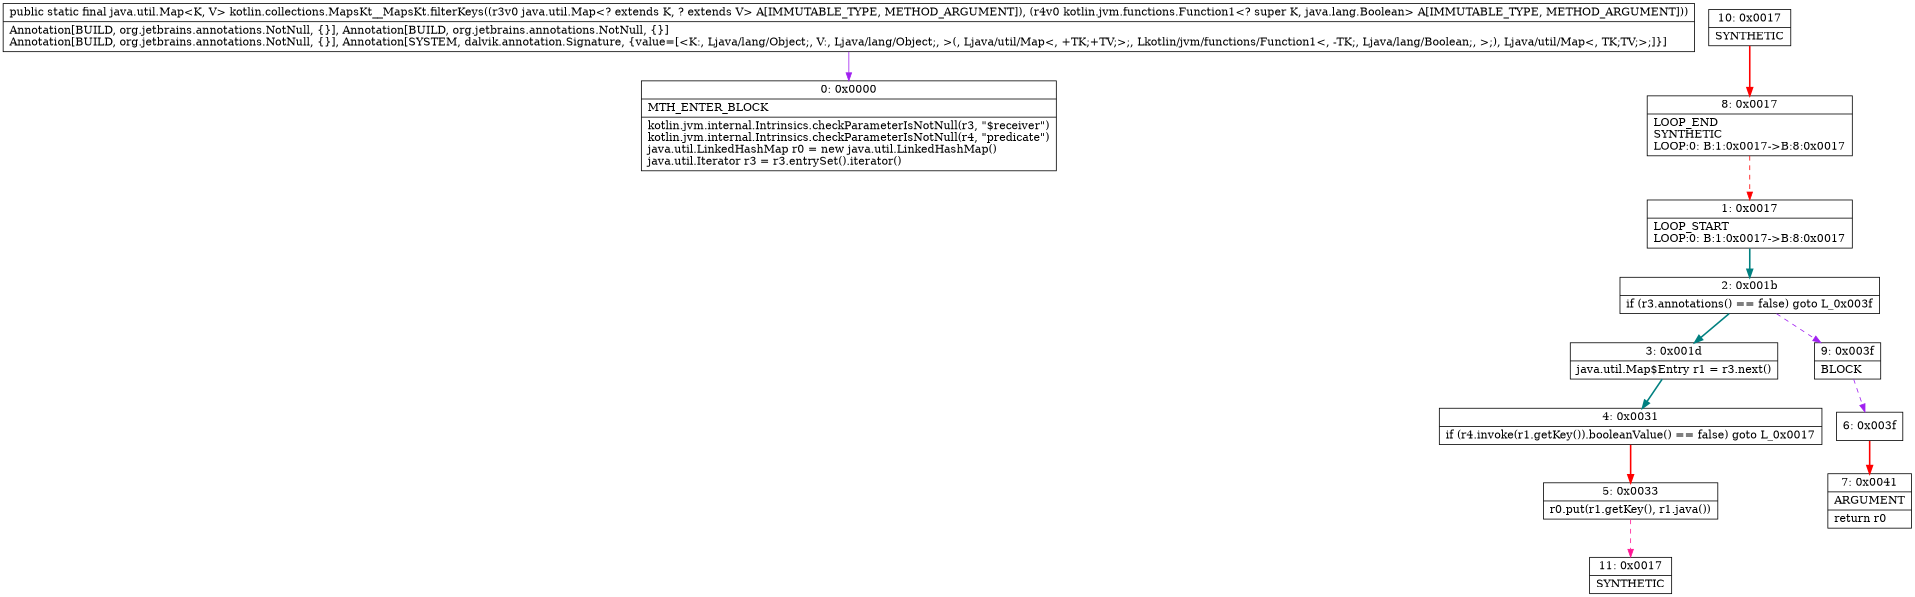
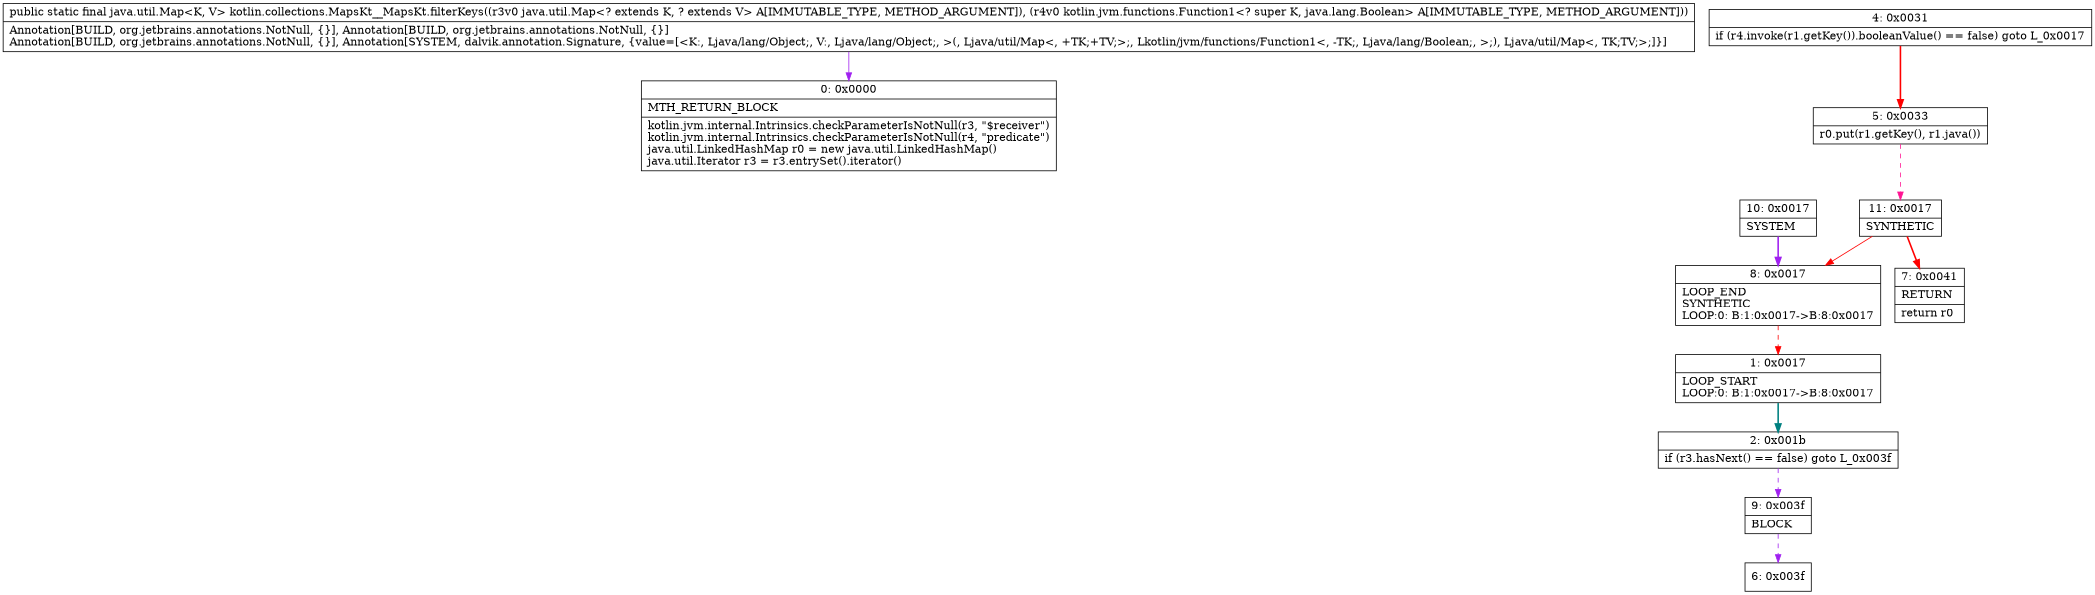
node "10: 0x0017": text "SYNTHETIC" -> "SYSTEM"
edge "10: 0x0017" -> "8: 0x0017": color red -> purple
node "0: 0x0000": text "MTH_ENTER_BLOCK" -> "MTH_RETURN_BLOCK"
edge "11: 0x0017" -> "8: 0x0017": added
node "2: 0x001b": text "if (r3.annotations() == false) goto L_0x003f" -> "if (r3.hasNext() == false) goto L_0x003f"
node "3: 0x001d": removed
edge "6: 0x003f" -> "7: 0x0041": now "11: 0x0017" -> "7: 0x0041"
node "7: 0x0041": text "ARGUMENT" -> "RETURN"
